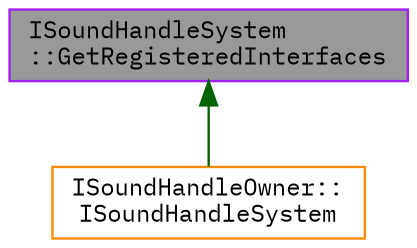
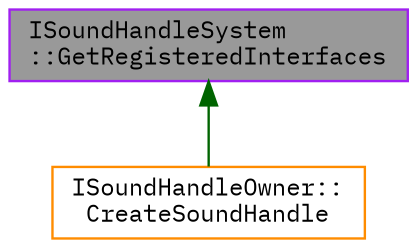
node "ISoundHandleOwner:: ISoundHandleSystem": label "ISoundHandleOwner:: ISoundHandleSystem" -> "ISoundHandleOwner:: CreateSoundHandle"
